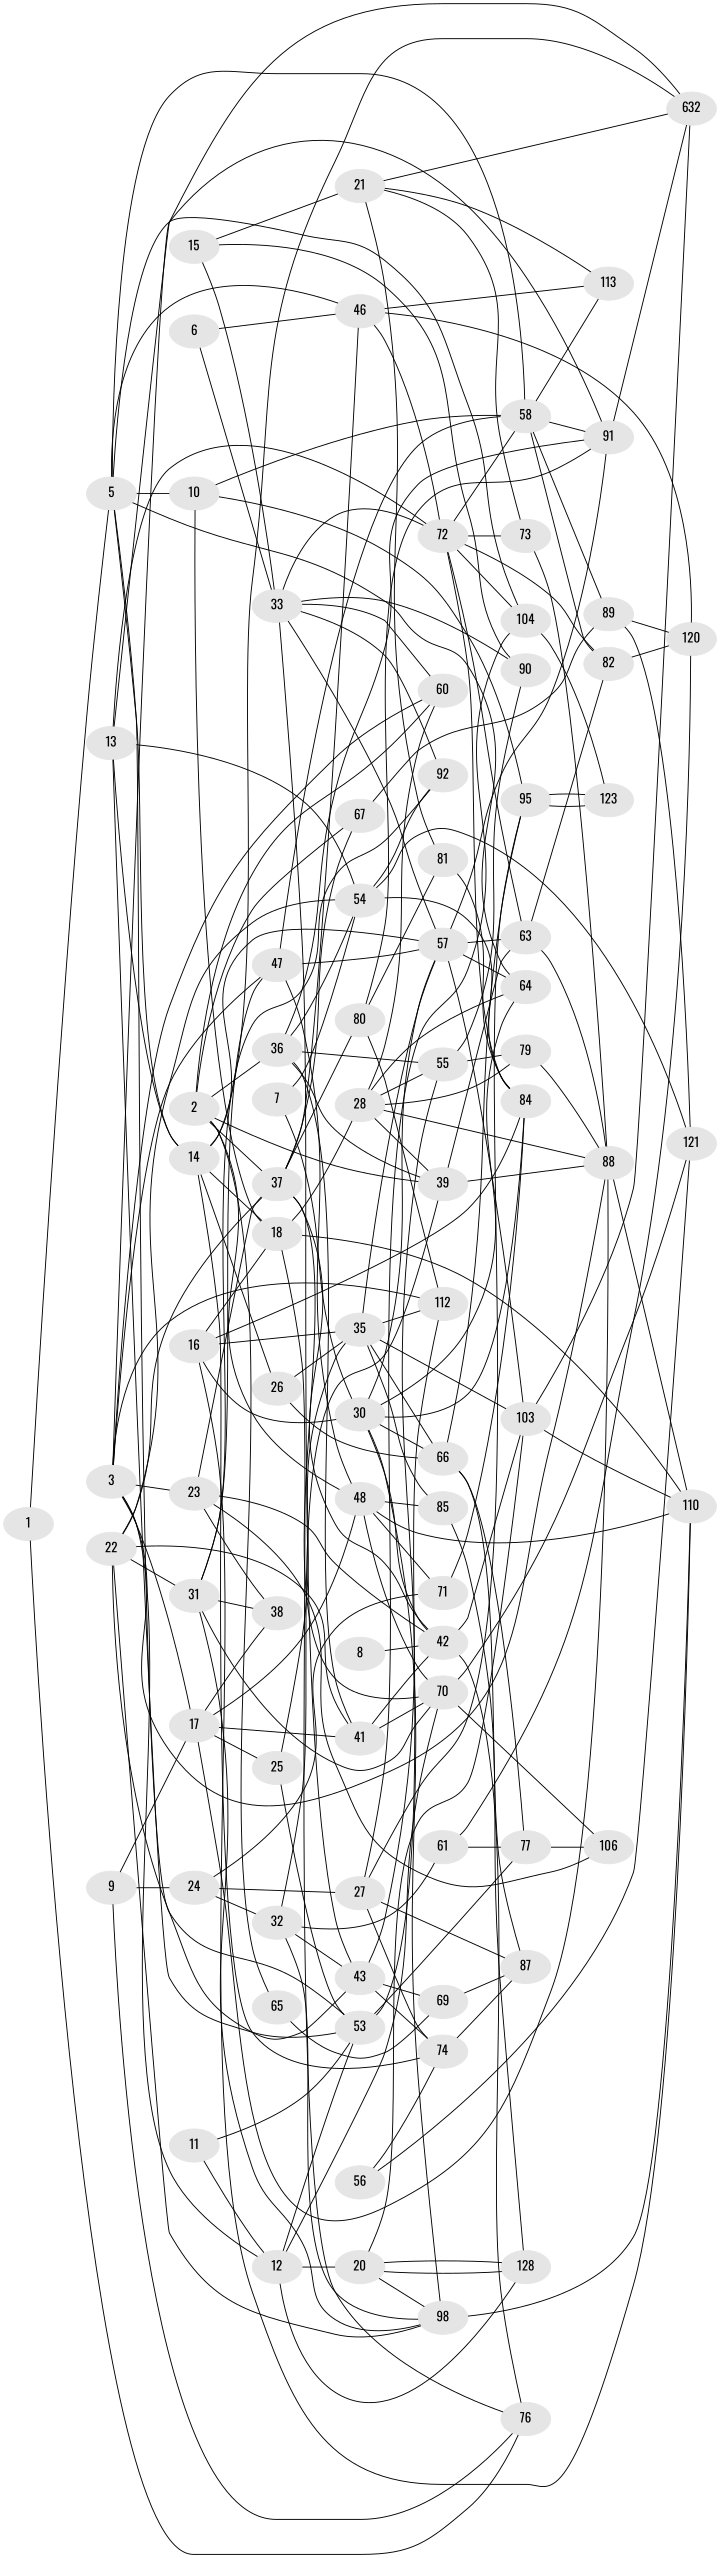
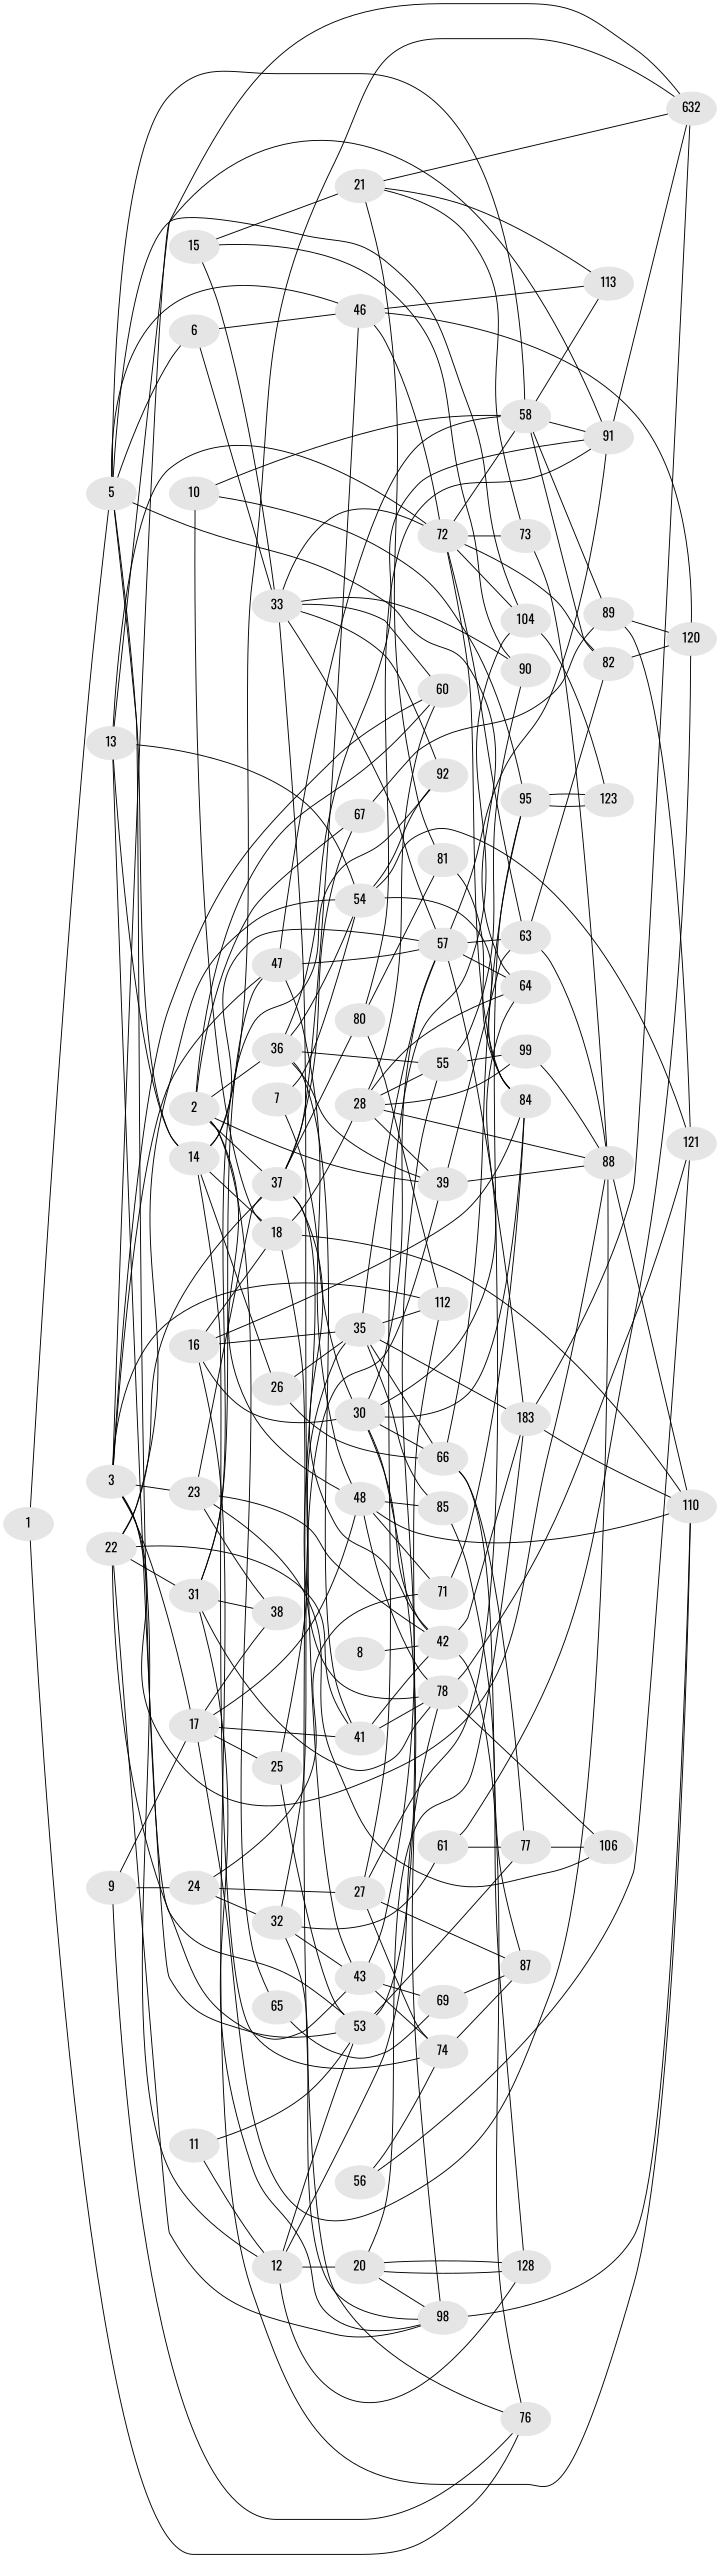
edge "5" -- "10": now "5" -- "6"
node "79": label "79" -> "99"
node "103": label "103" -> "183"
node "70": label "70" -> "78"
